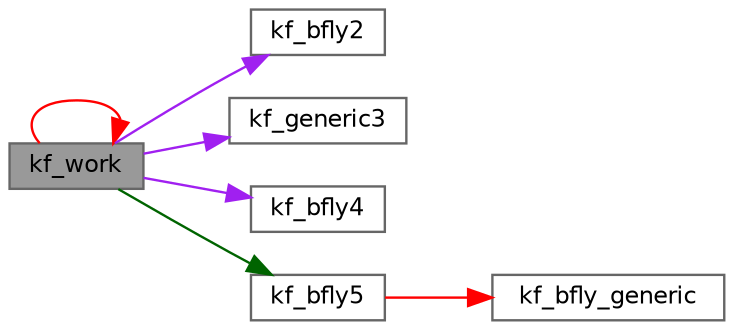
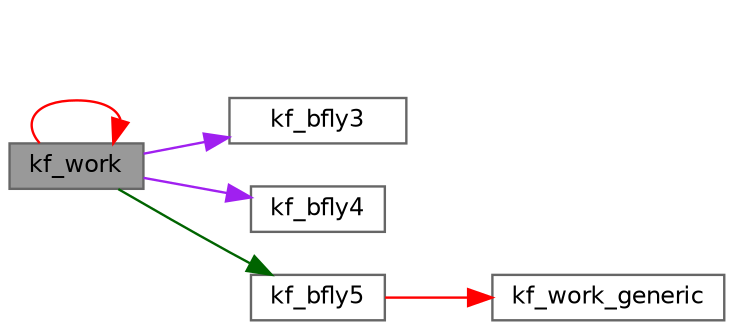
node "kf_bfly2": removed
node "kf_generic3": label "kf_generic3" -> "kf_bfly3"
node "kf_bfly_generic": label "kf_bfly_generic" -> "kf_work_generic"
